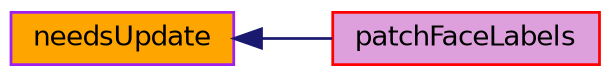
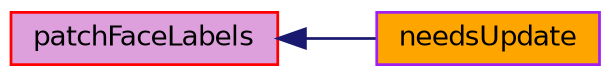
edge "patchFaceLabels" -> "needsUpdate": reversed
